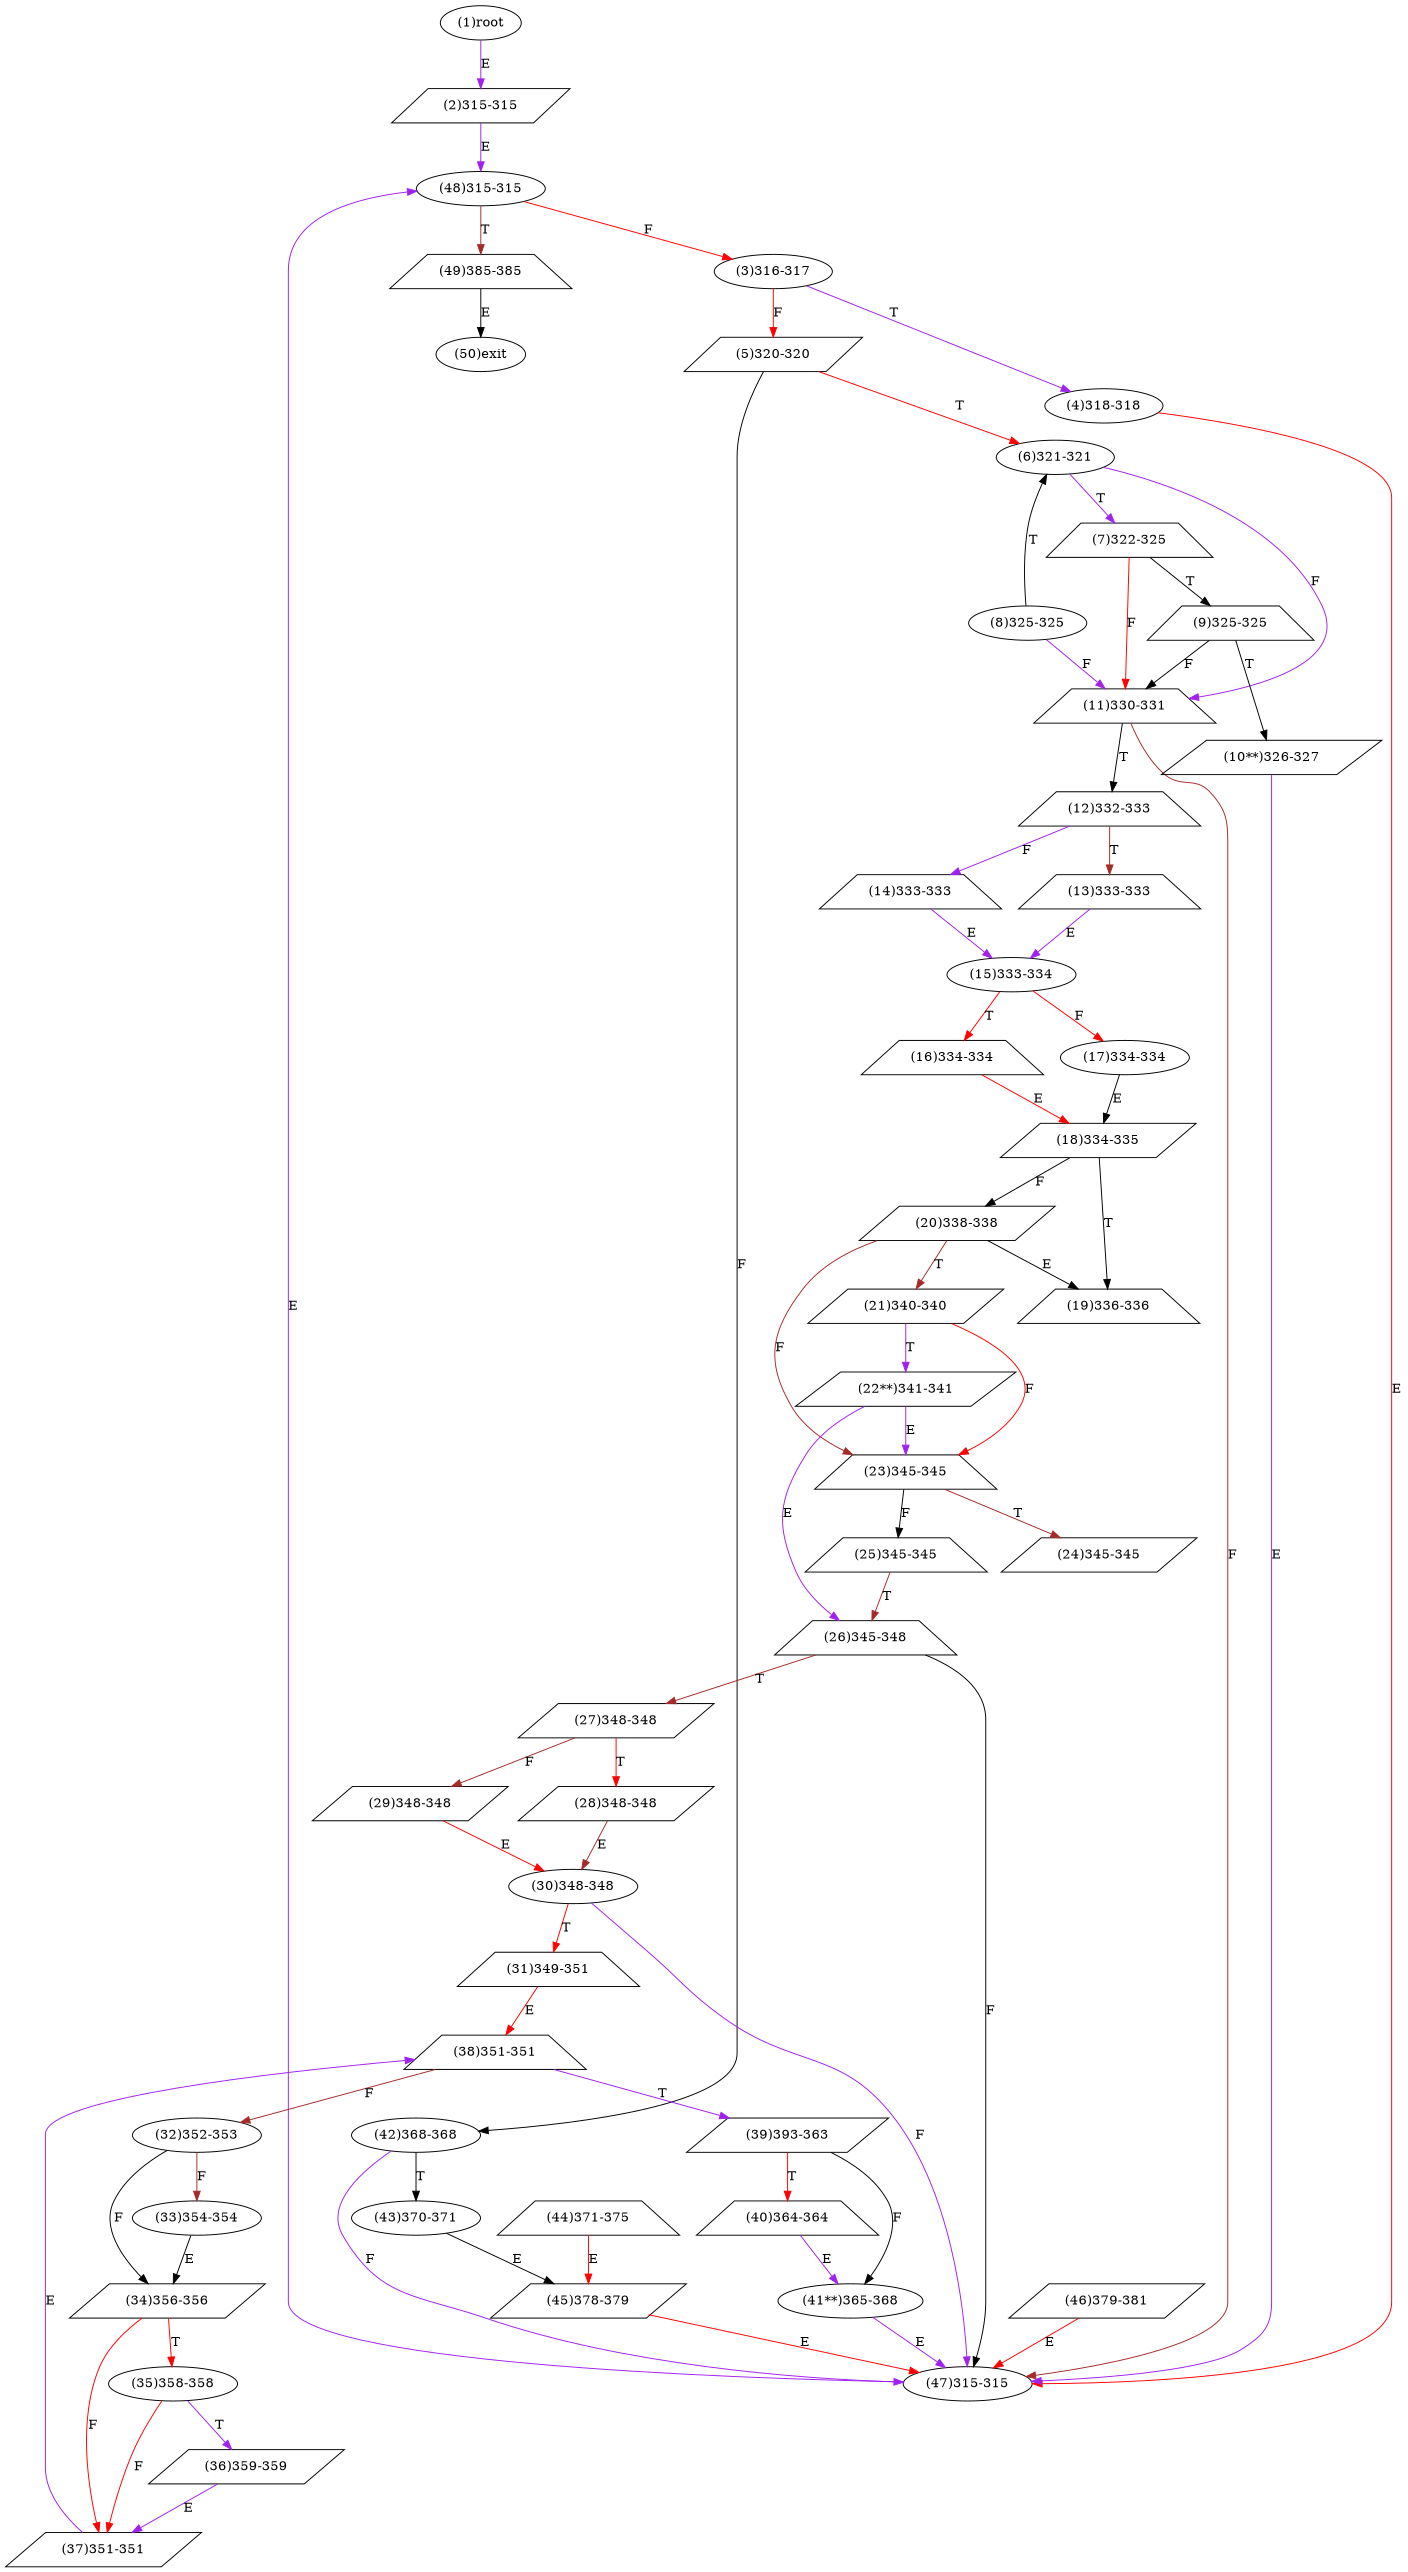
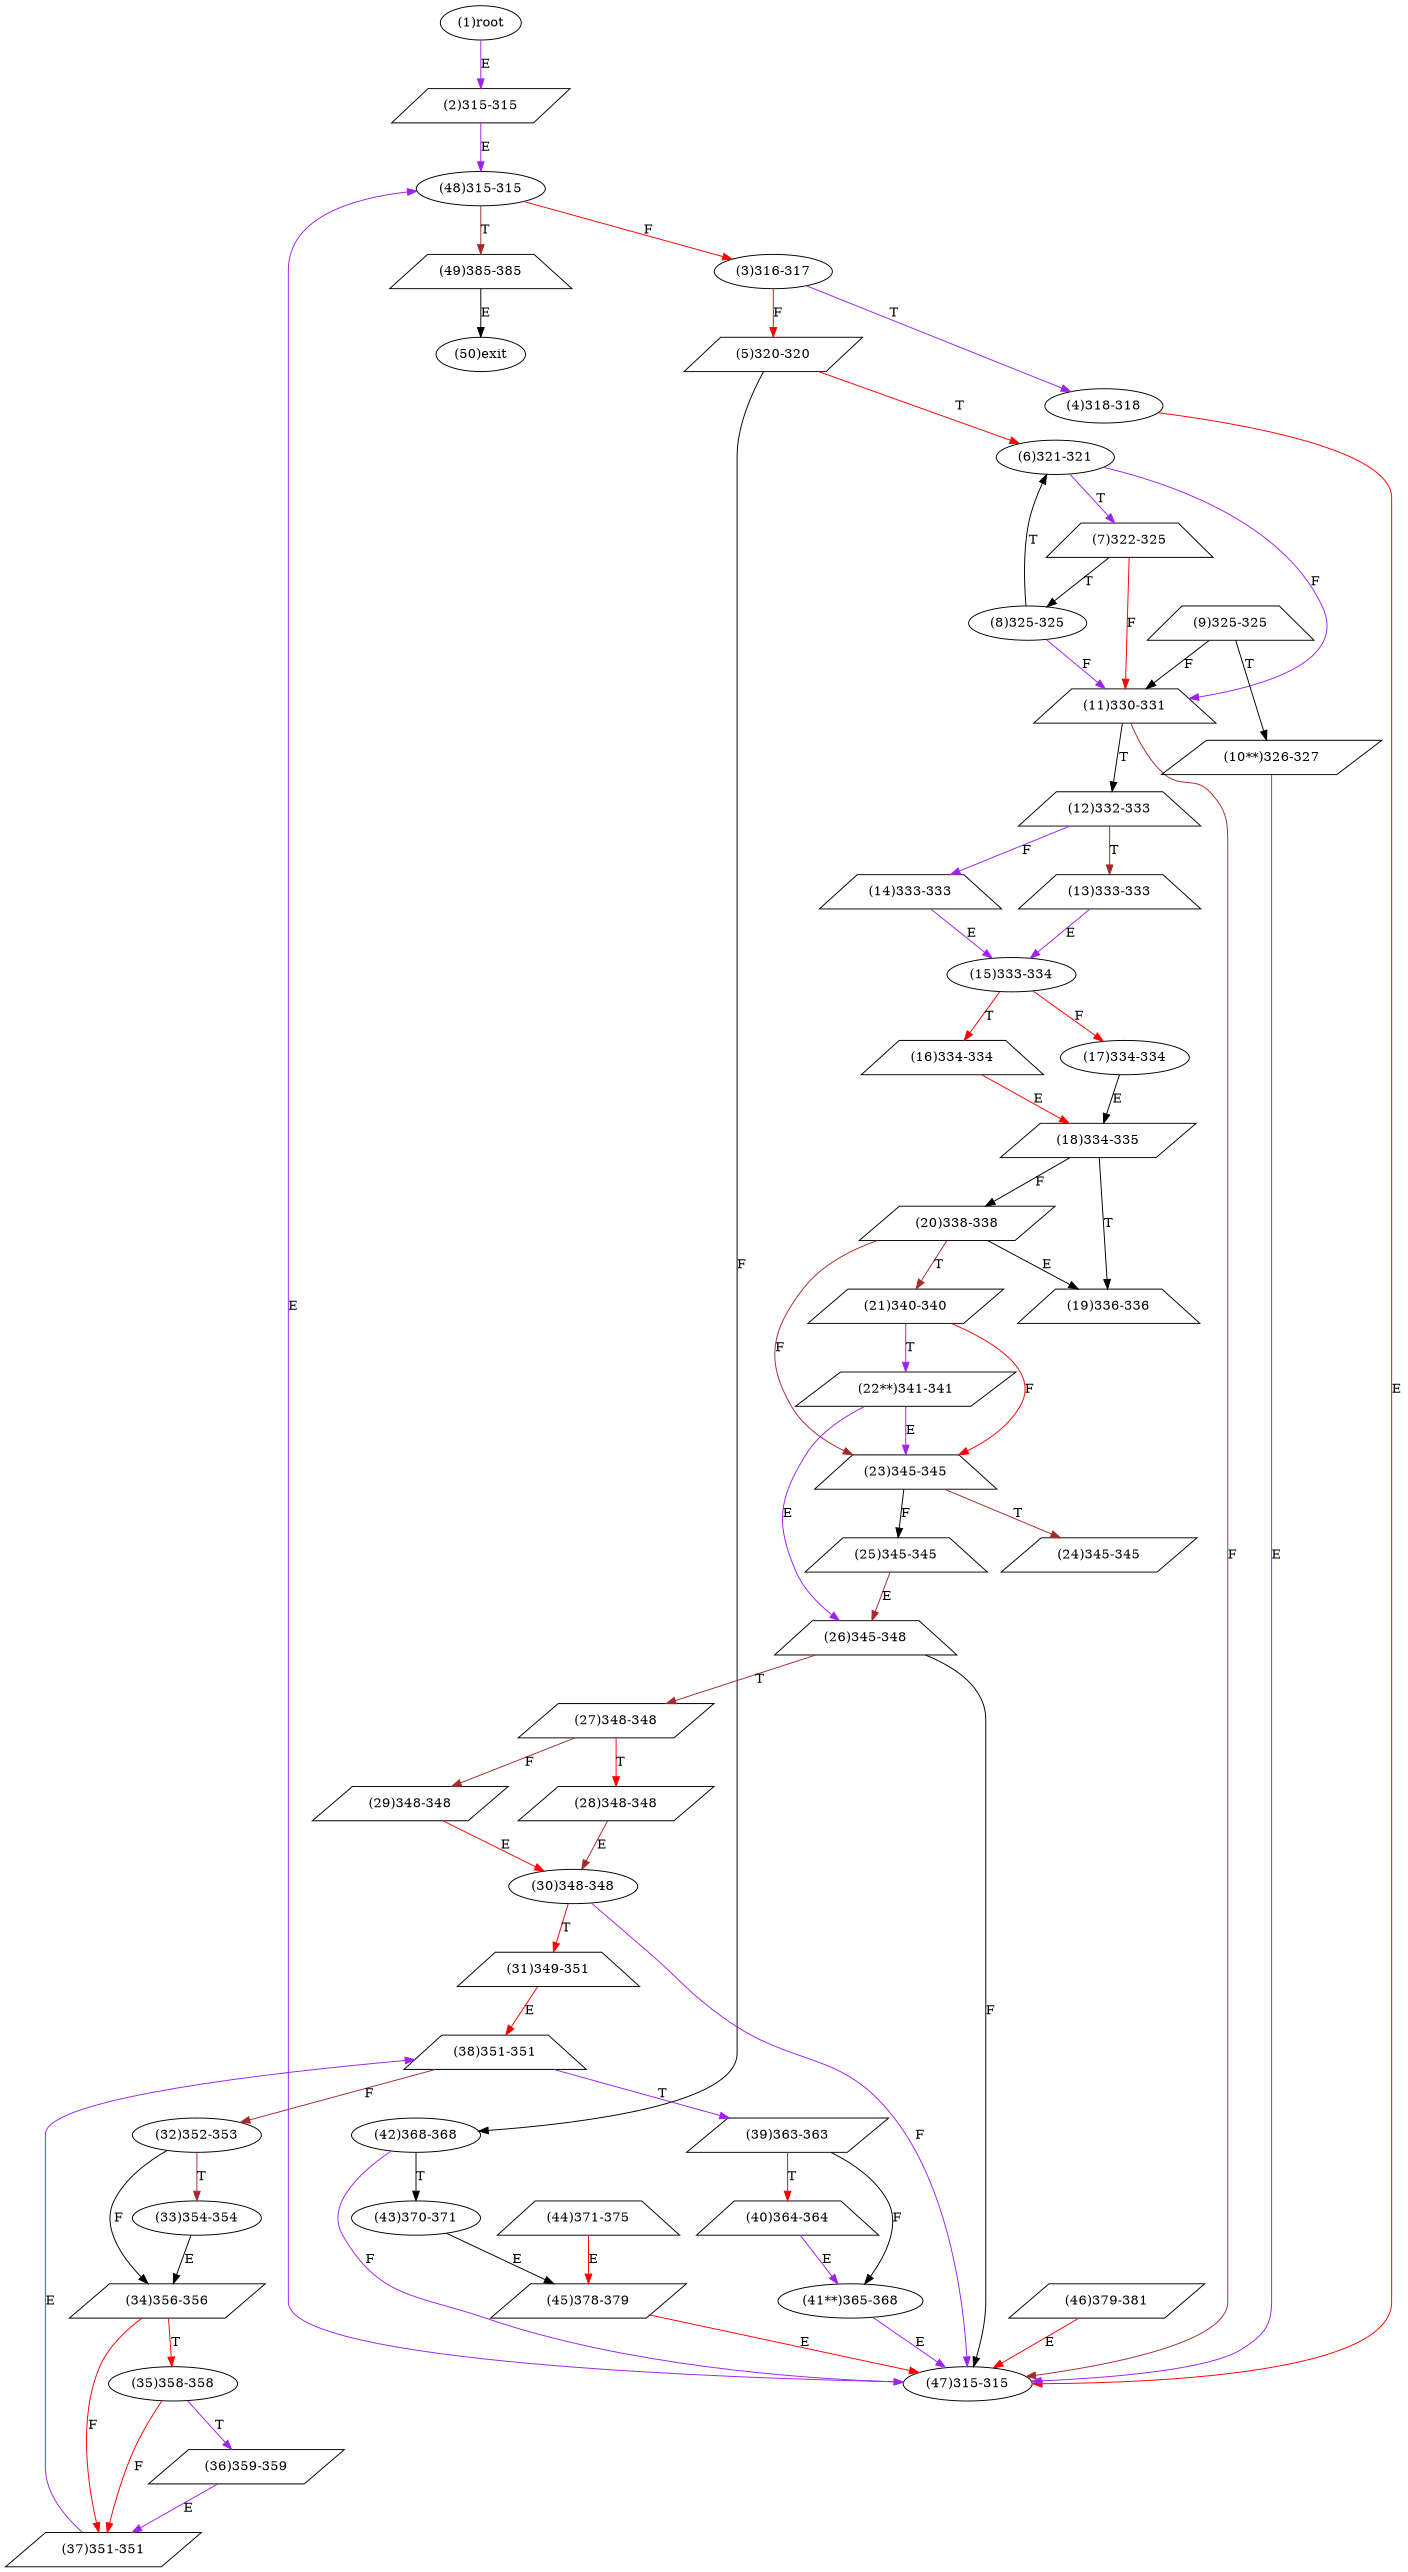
edge "(7)322-325" -> "(9)325-325": now "(7)322-325" -> "(8)325-325"
edge "(25)345-345" -> "(26)345-348": label "T" -> "E"
node "(39)393-363": label "(39)393-363" -> "(39)363-363"
edge "(32)352-353" -> "(33)354-354": label "F" -> "T"
